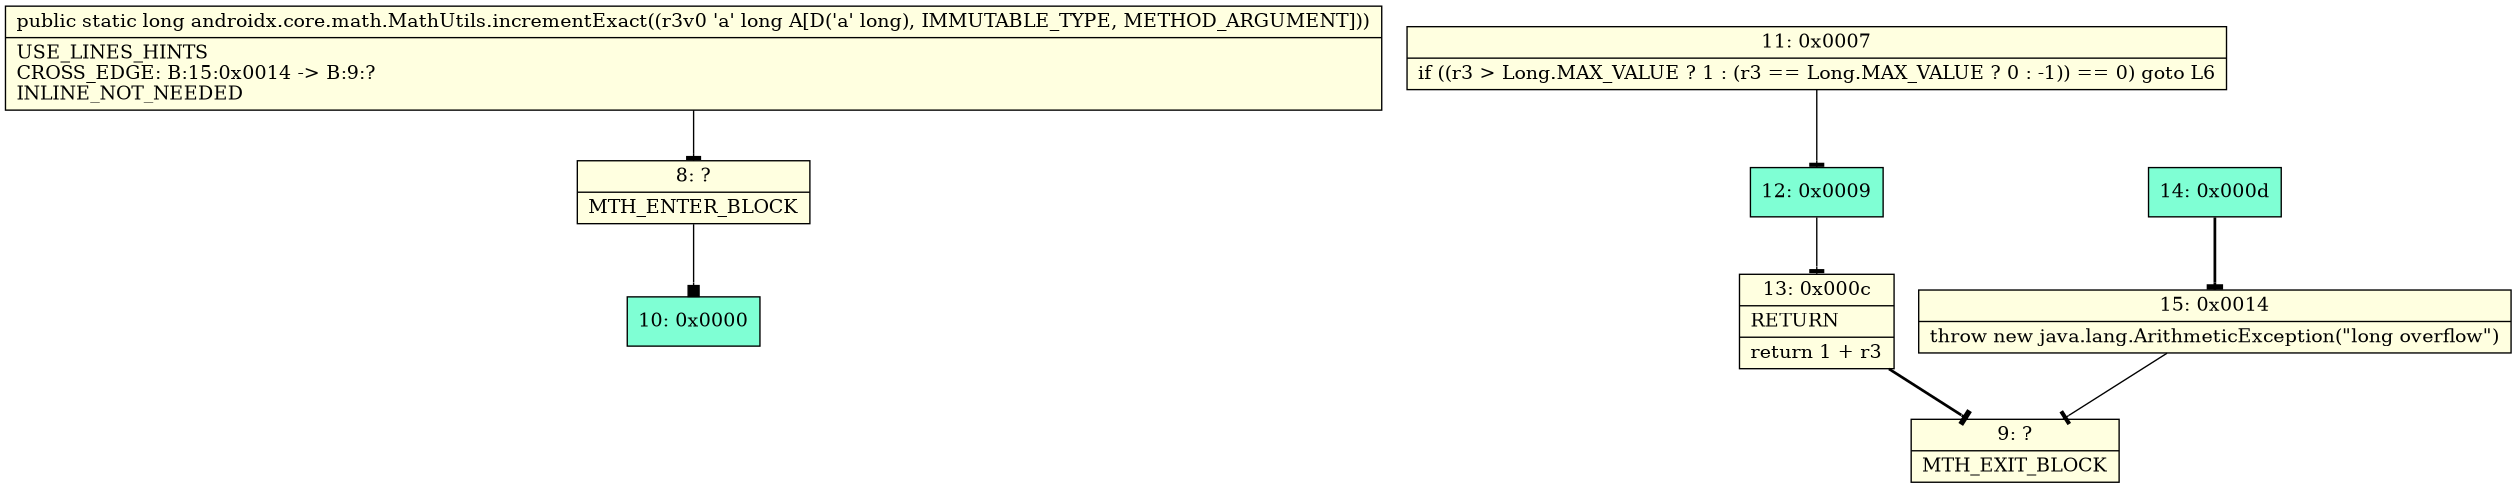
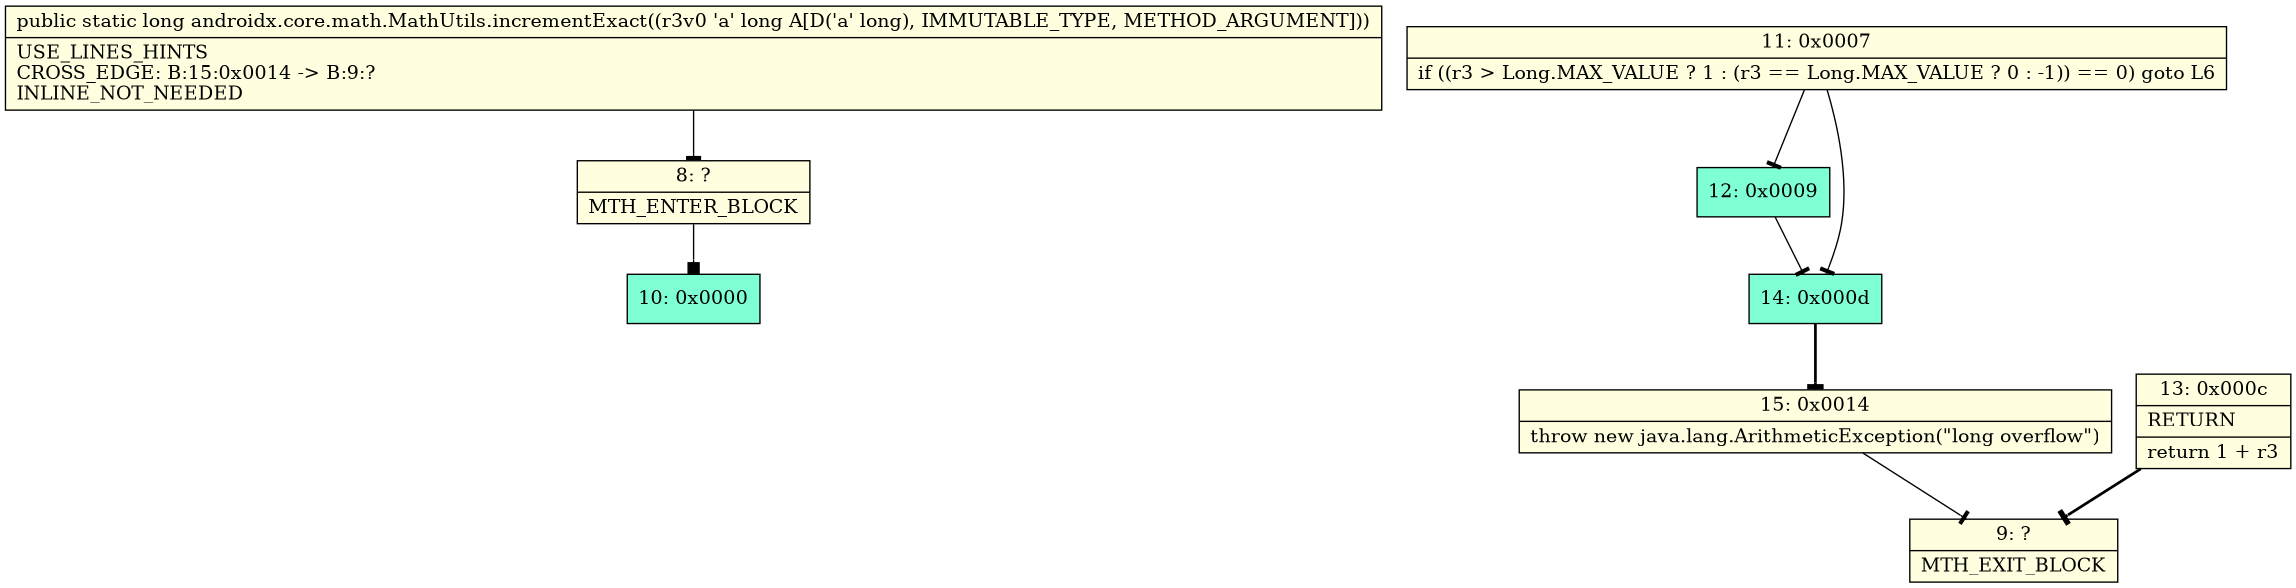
edge "11: 0x0007" -> "14: 0x000d": added
edge "12: 0x0009" -> "13: 0x000c": now "12: 0x0009" -> "14: 0x000d"
